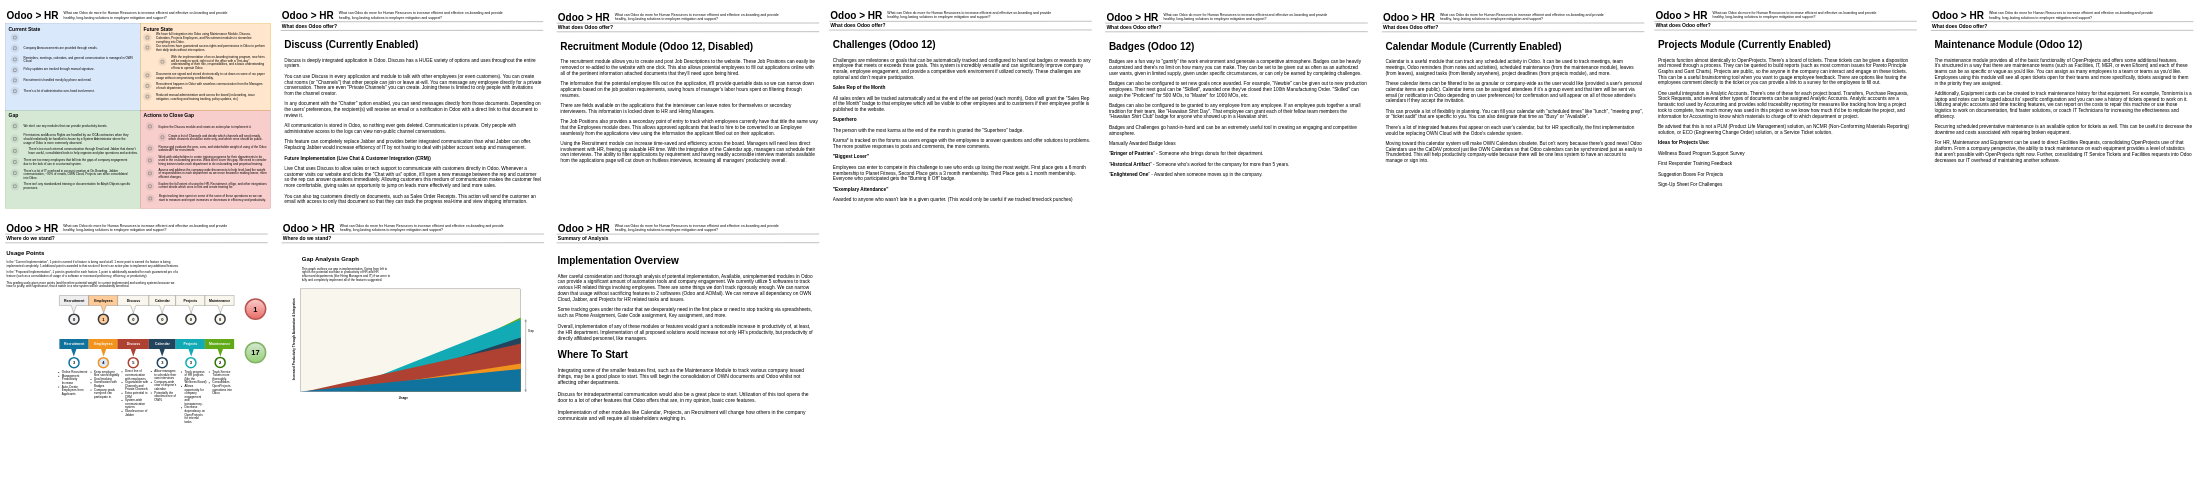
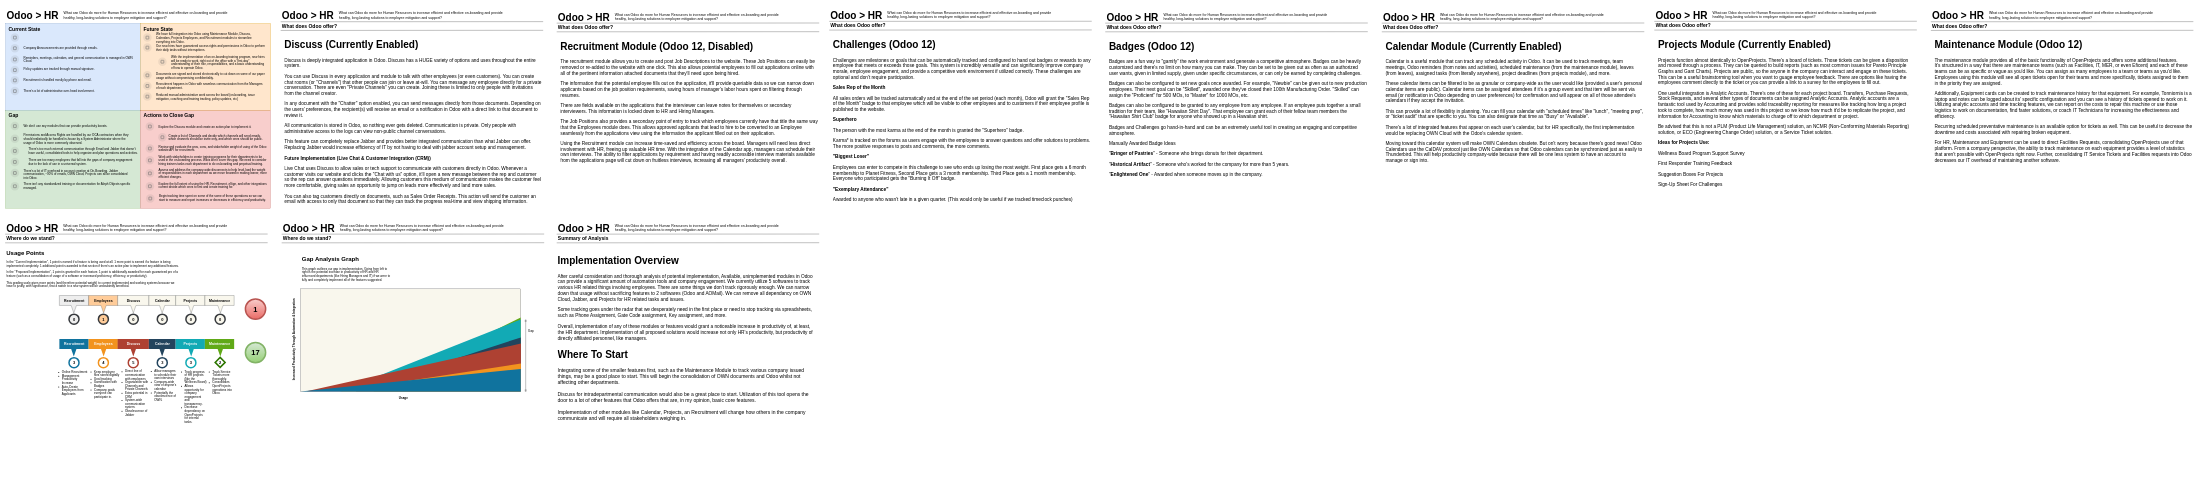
node "There are too many employees that fall into the gaps of company engagement due to the lack of use in a universal system.": moved (78, 162) -> (83, 162)
node "There isn't any standardized training or documentation for Aleph Objects specific processes.": label "There isn't any standardized training or documentation for Aleph Objects specific processes." -> "There isn't any standardized training or documentation for Aleph Objects specific managed."
node "2": shape ellipse -> diamond
node "4": fillcolor #dae8fc -> #ffffff
